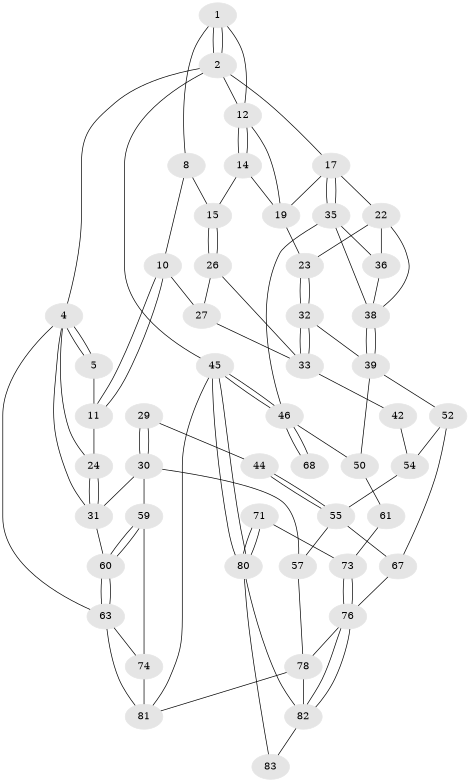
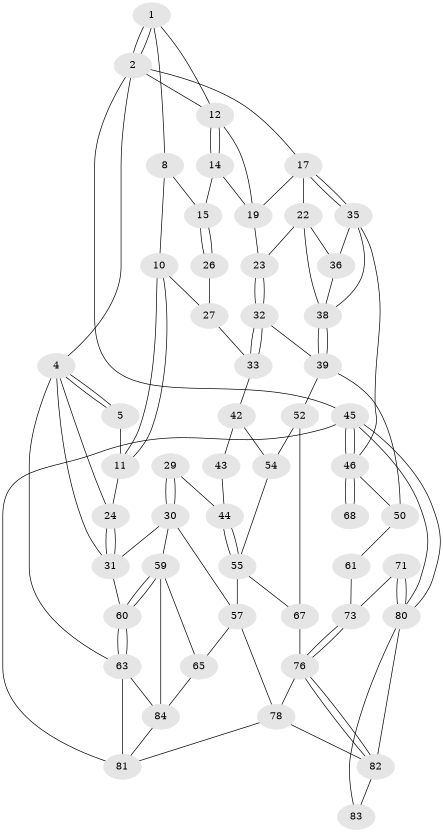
edge "26" -- "33": removed
node "43": added
node "74": label "74" -> "84"
node "65": added
